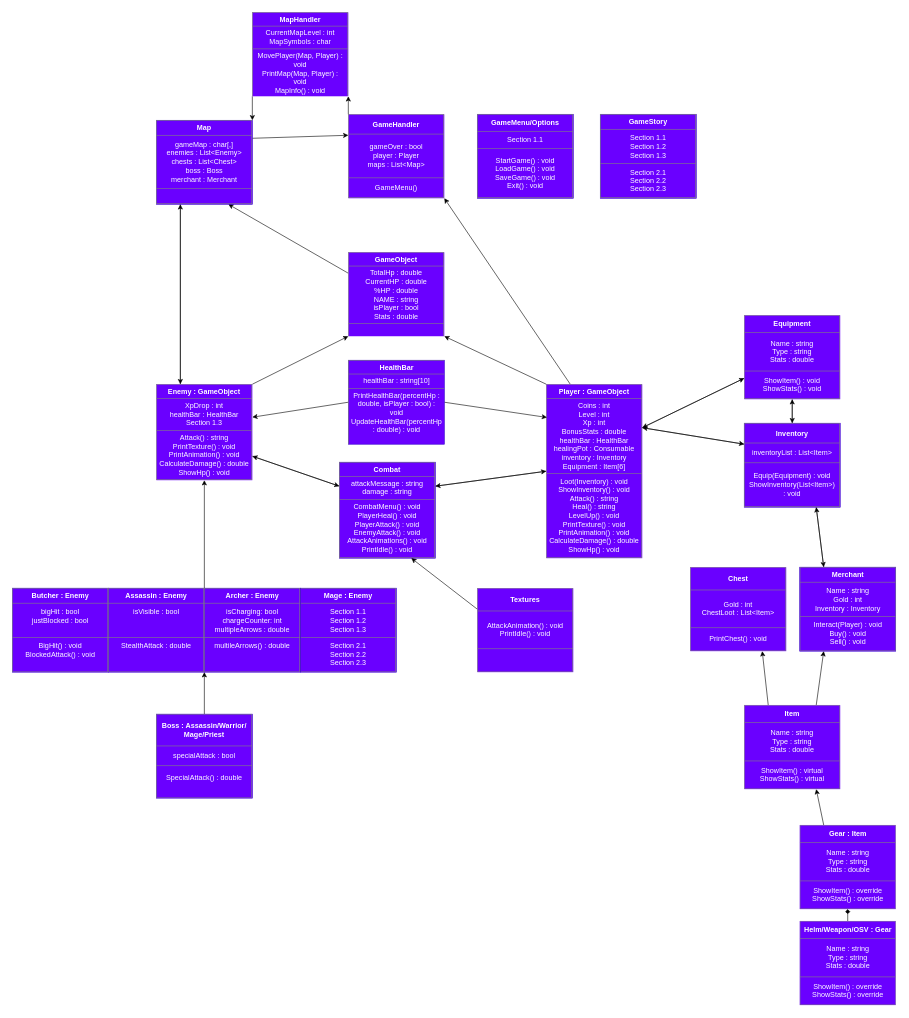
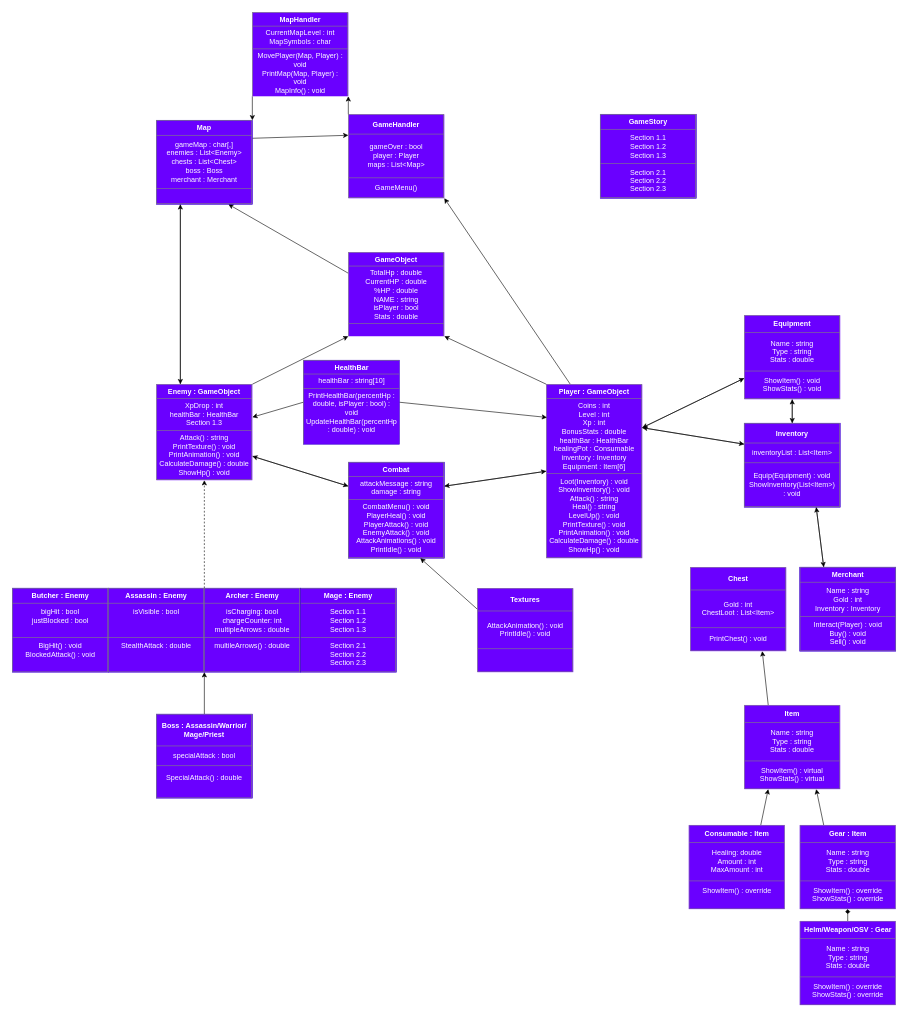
node "GameMenu/Options Section 1.1 StartGame() : void LoadGame() : void SaveGame() : void Exit() : void": removed
node "HealthBar healthBar : string[10] PrintHealthBar(percentHp : double, isPlayer : bool) : void UpdateHealthBar(percentHp : double) : void": moved (396, 402) -> (351, 402)
node "Combat attackMessage : string damage : string CombatMenu() : void PlayerHeal() : void PlayerAttack() : void EnemyAttack() : void AttackAnimations() : void PrintIdle() : void": moved (387, 510) -> (396, 510)
edge "Archer : Enemy isCharging: bool chargeCounter: int multipleArrows : double multileArrows() : double" -> "Enemy : GameObject XpDrop : int healthBar : HealthBar Section 1.3 Attack() : string PrintTexture() : void PrintAnimation() : void CalculateDamage() : double ShowHp() : void": style solid -> dashed
edge "Item Name : string Type : string Stats : double ShowItem() : virtual ShowStats() : virtual" -> "Merchant Name : string Gold : int Inventory : Inventory Interact(Player) : void Buy() : void Sell() : void": removed
edge "Consumable : Item Healing: double Amount : int MaxAmount : int ShowItem() : override" -> "Item Name : string Type : string Stats : double ShowItem() : virtual ShowStats() : virtual": added
node "Consumable : Item Healing: double Amount : int MaxAmount : int ShowItem() : override": added
